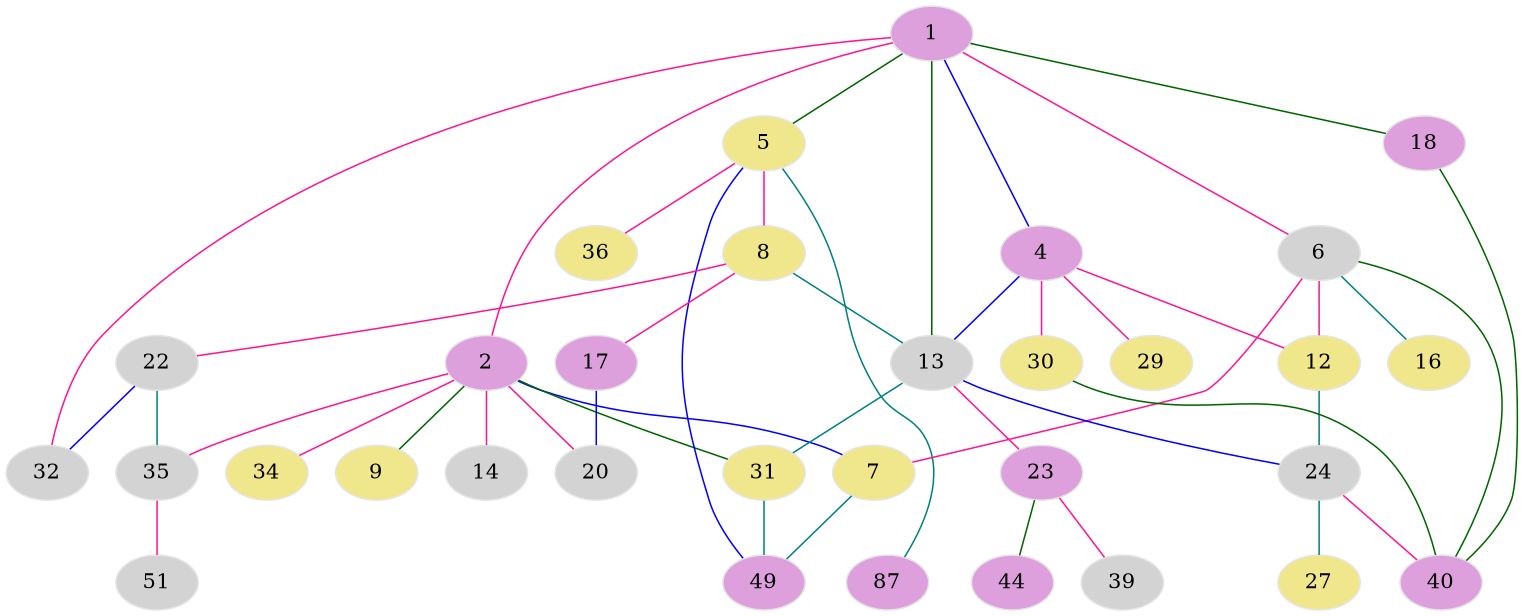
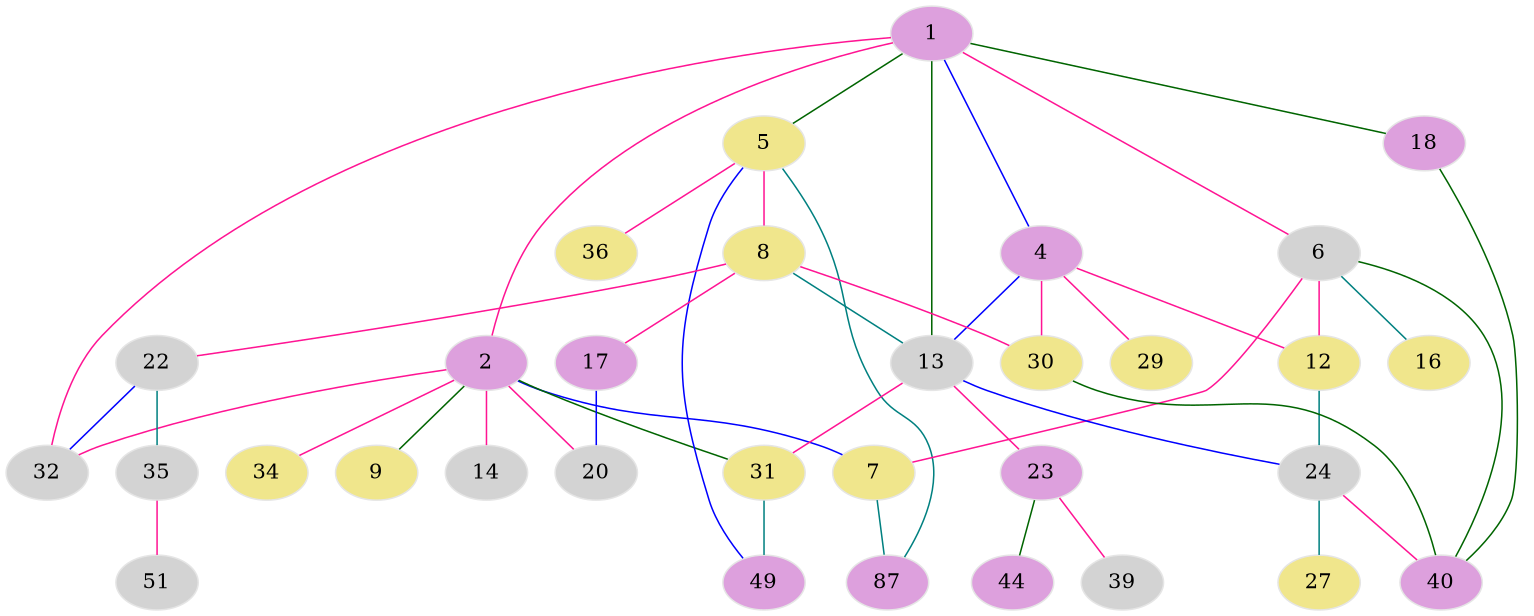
edge "8" -- "30": added
edge "2" -- "35": now "2" -- "32"
edge "13" -- "31": color teal -> deeppink
edge "7" -- "49": now "7" -- "87"
